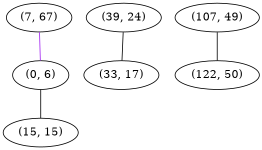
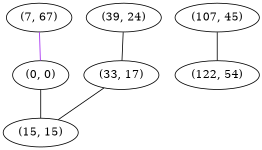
node "(107, 49)": label "(107, 49)" -> "(107, 45)"
node "(0, 6)": label "(0, 6)" -> "(0, 0)"
node "(122, 50)": label "(122, 50)" -> "(122, 54)"
edge "(33, 17)" -- "(15, 15)": added
